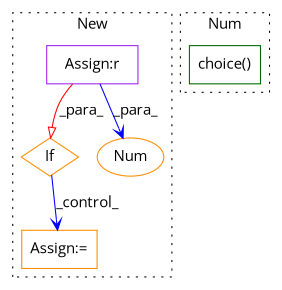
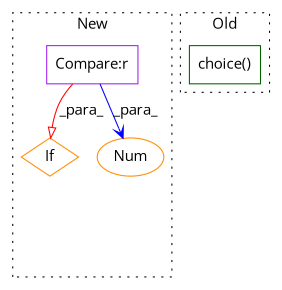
cluster "Num": label "Num" -> "Old"
node "Assign:r": label "Assign:r" -> "Compare:r"
node "Assign:=": removed
